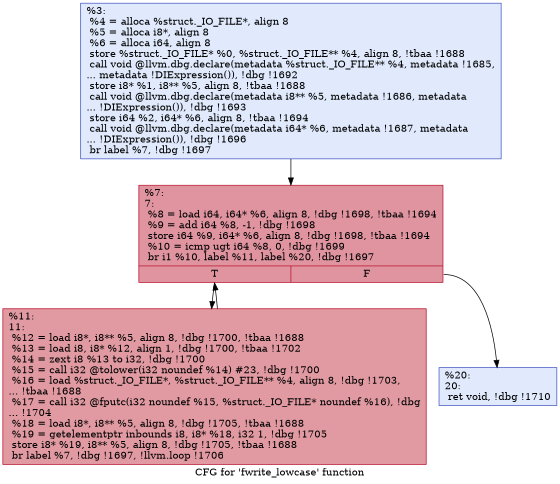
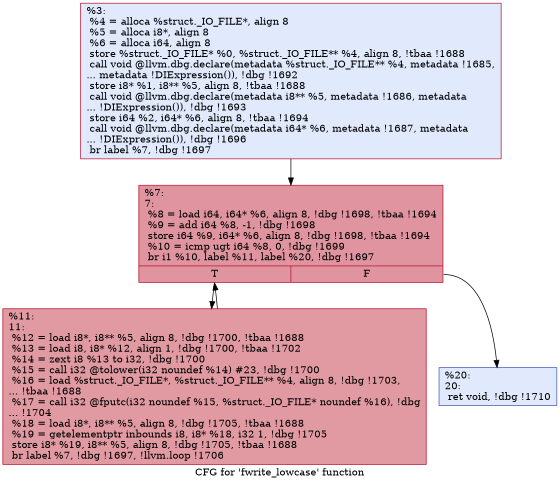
node "%3:": color #3d50c3ff -> #b70d28ff
